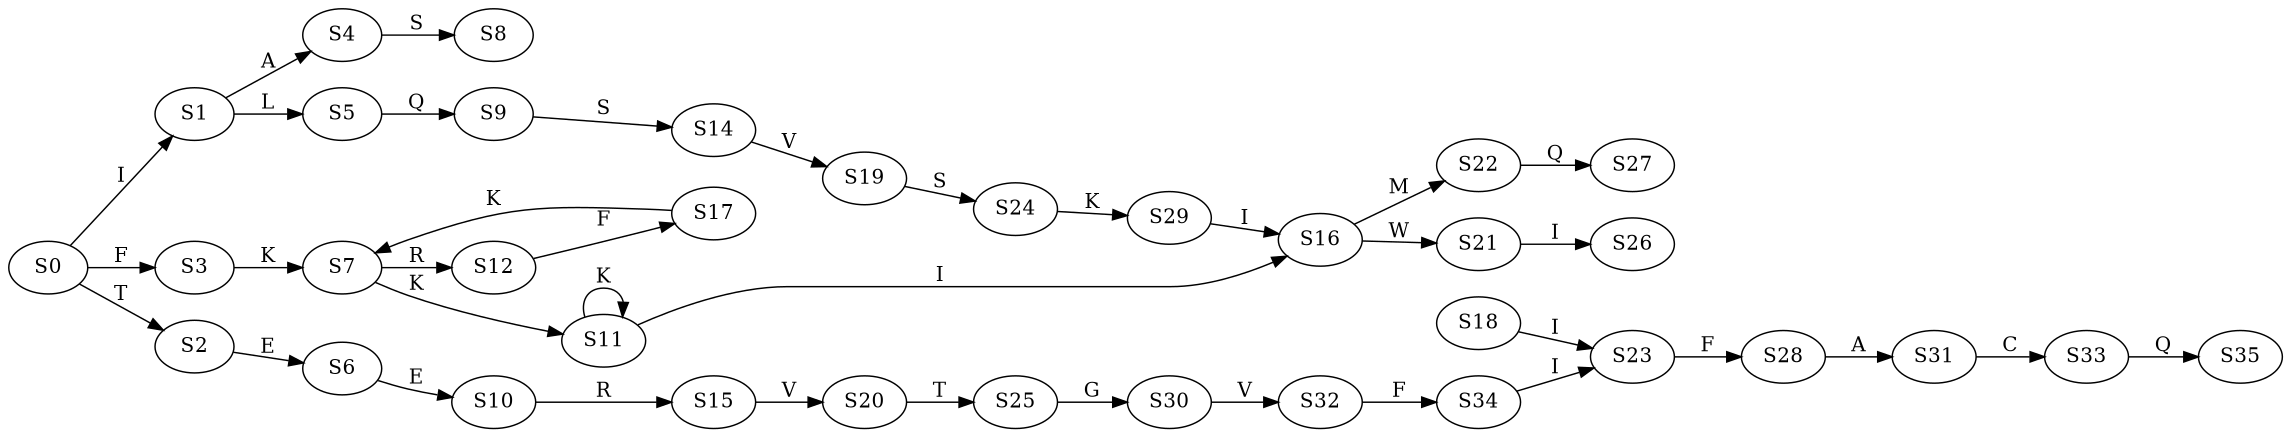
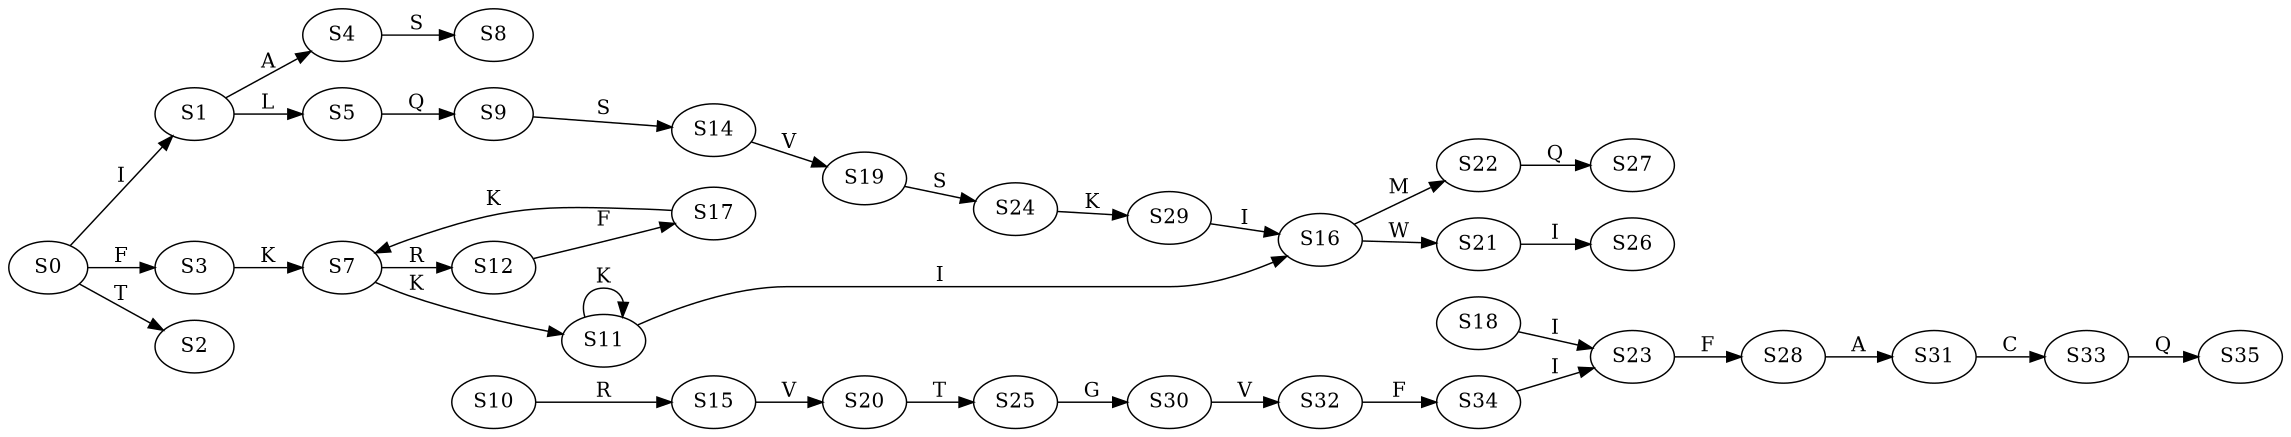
node "S6": removed
